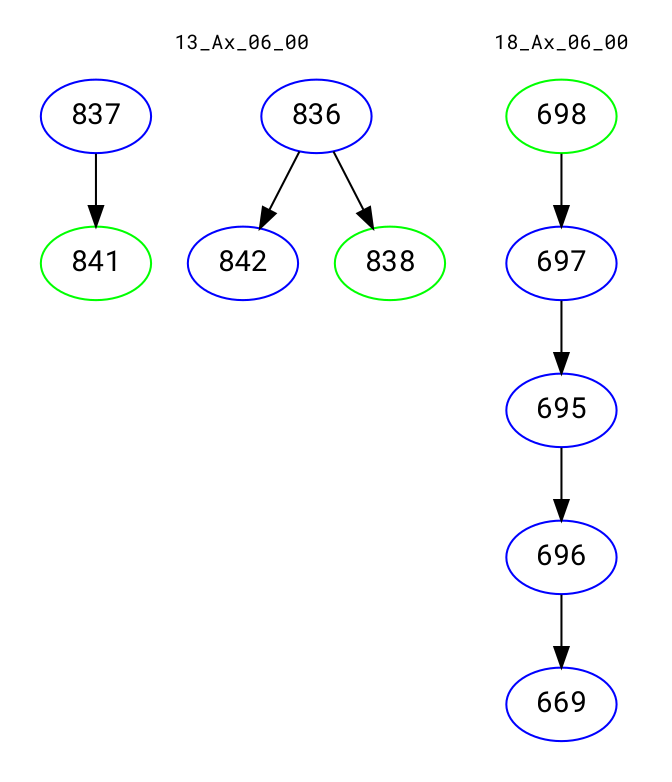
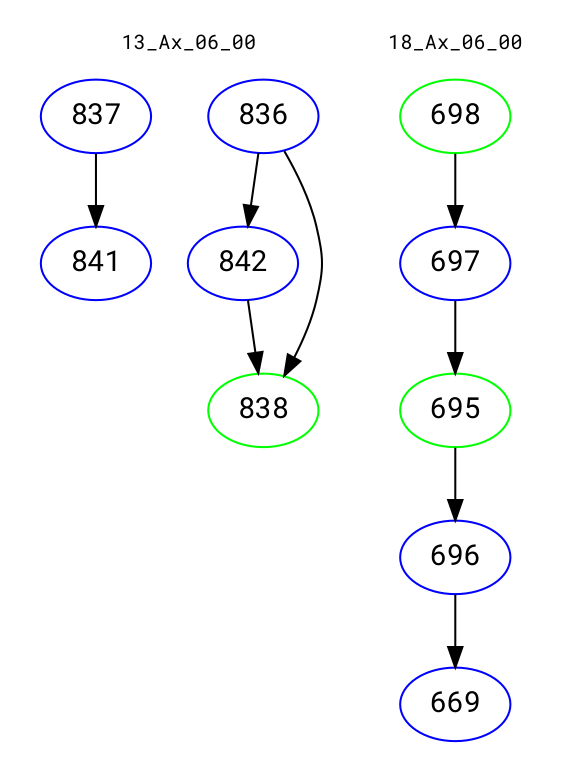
node "841": color green -> blue
edge "842" -> "838": added
node "695": color blue -> green
